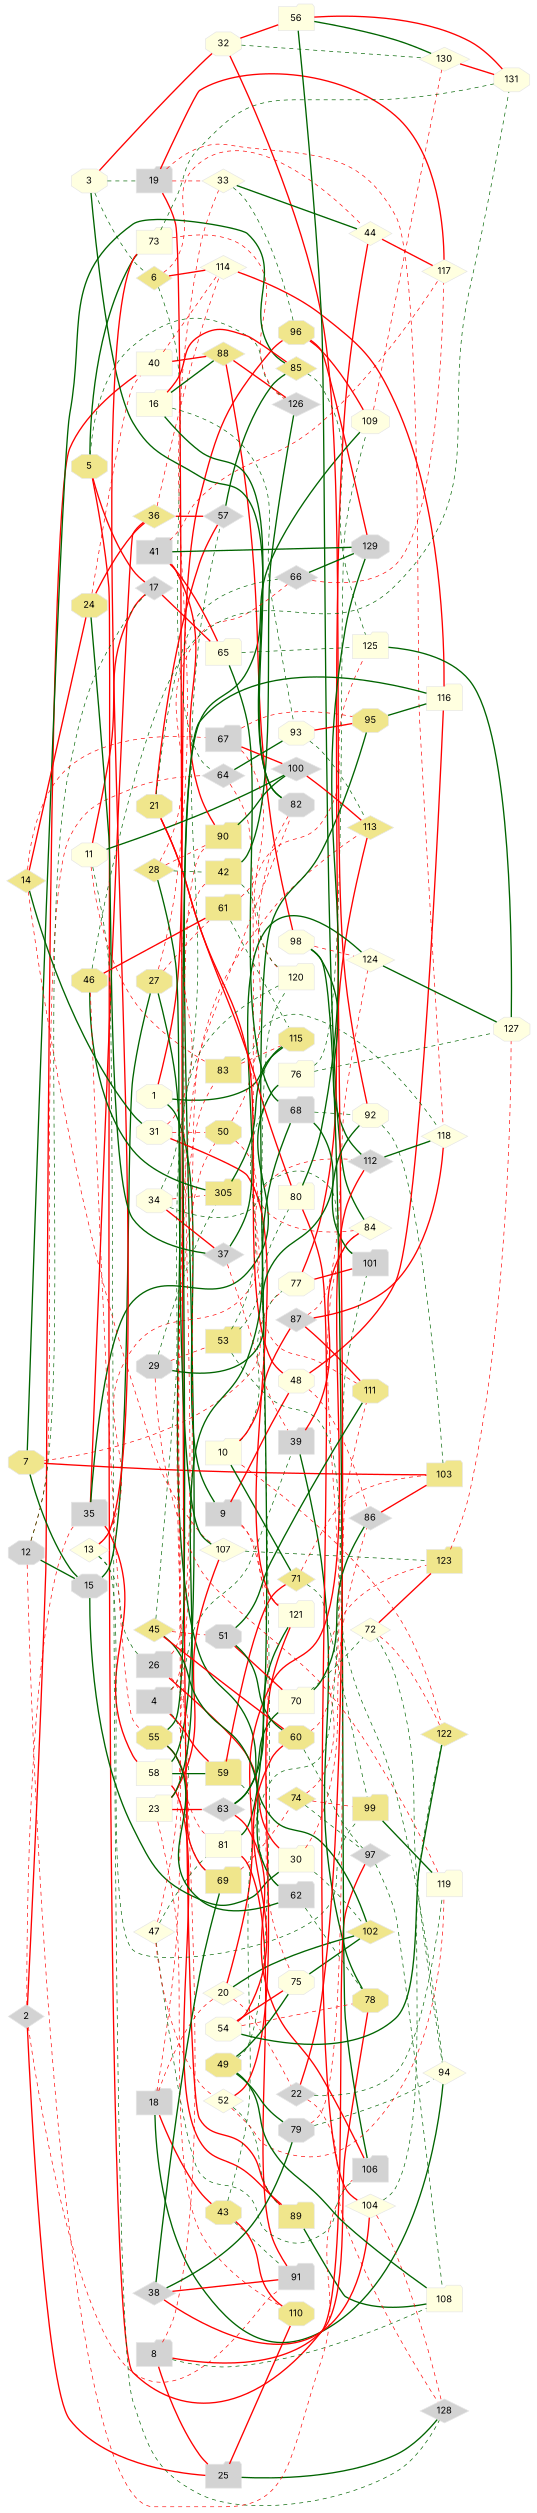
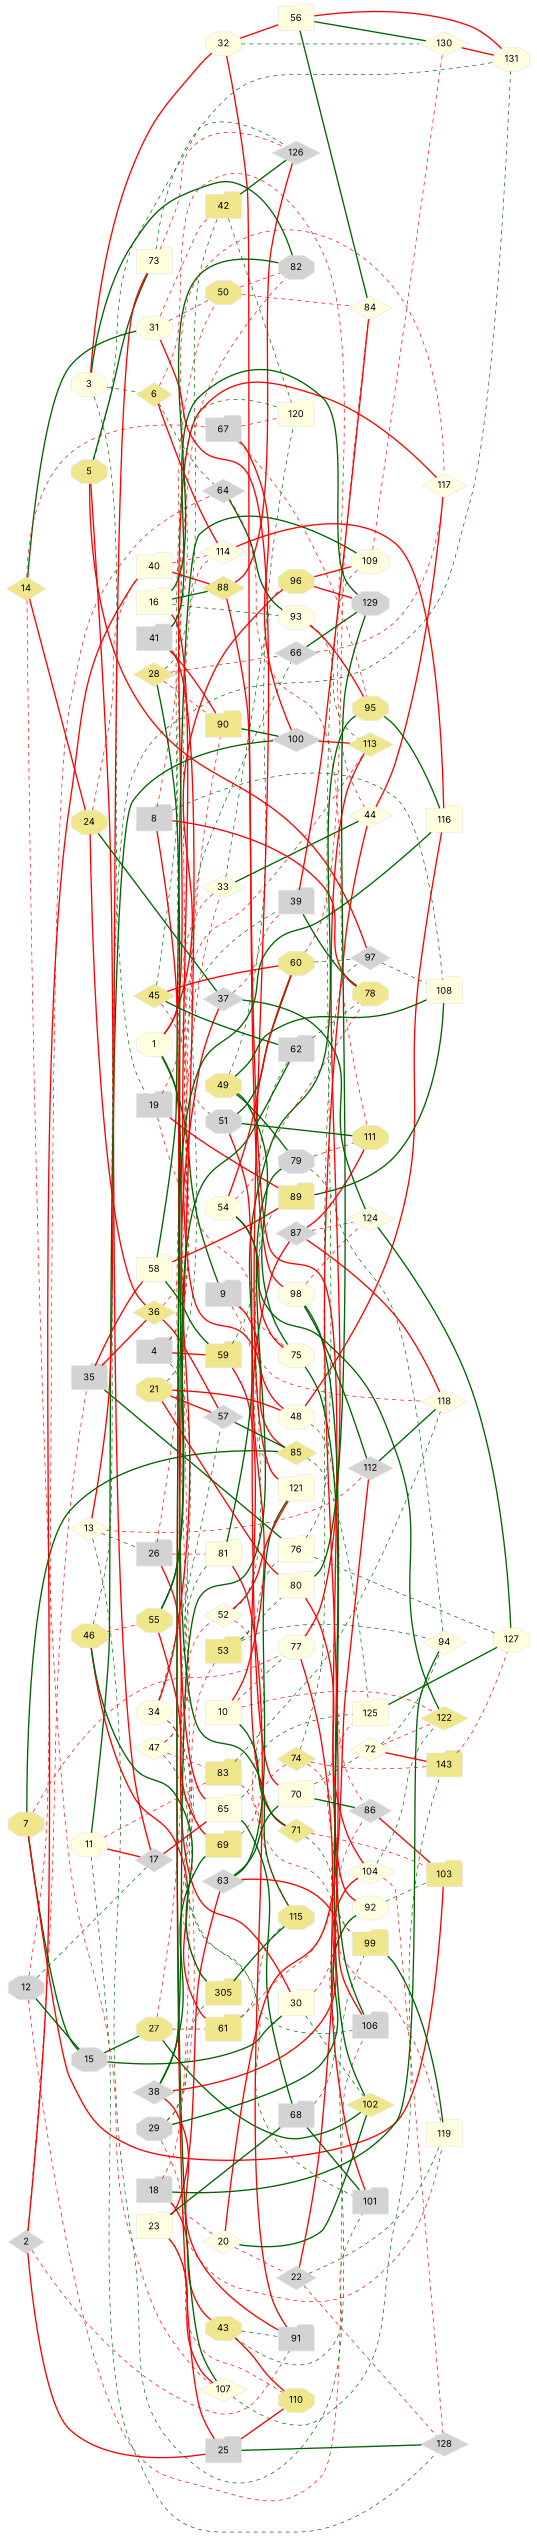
edge "19" -- "117": now "1" -- "117"
node "123": label "123" -> "143"
